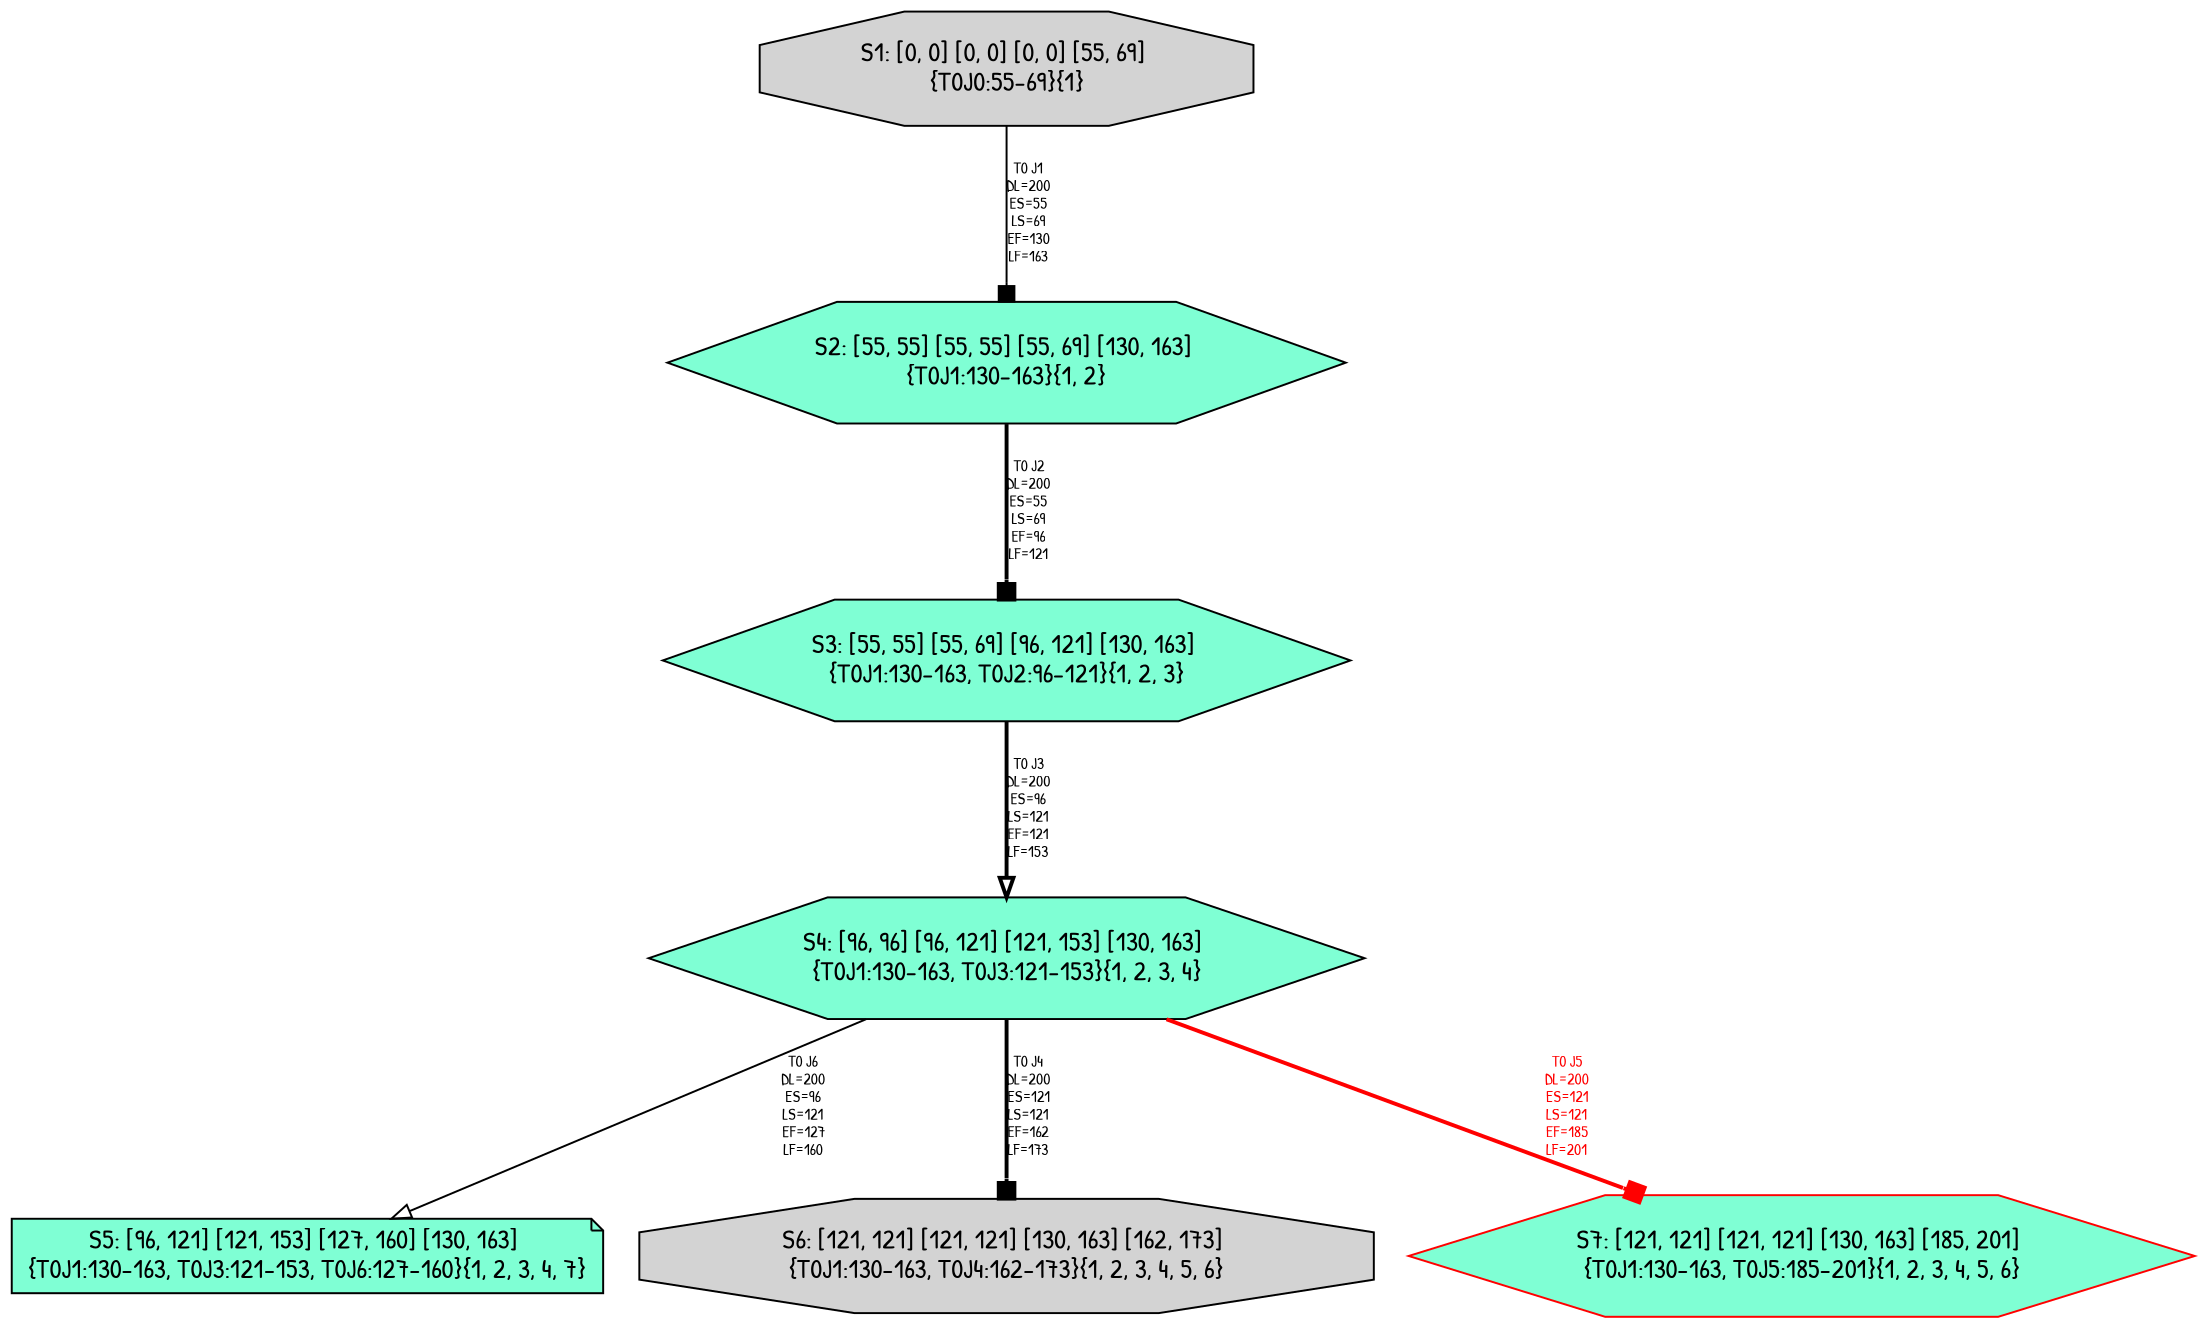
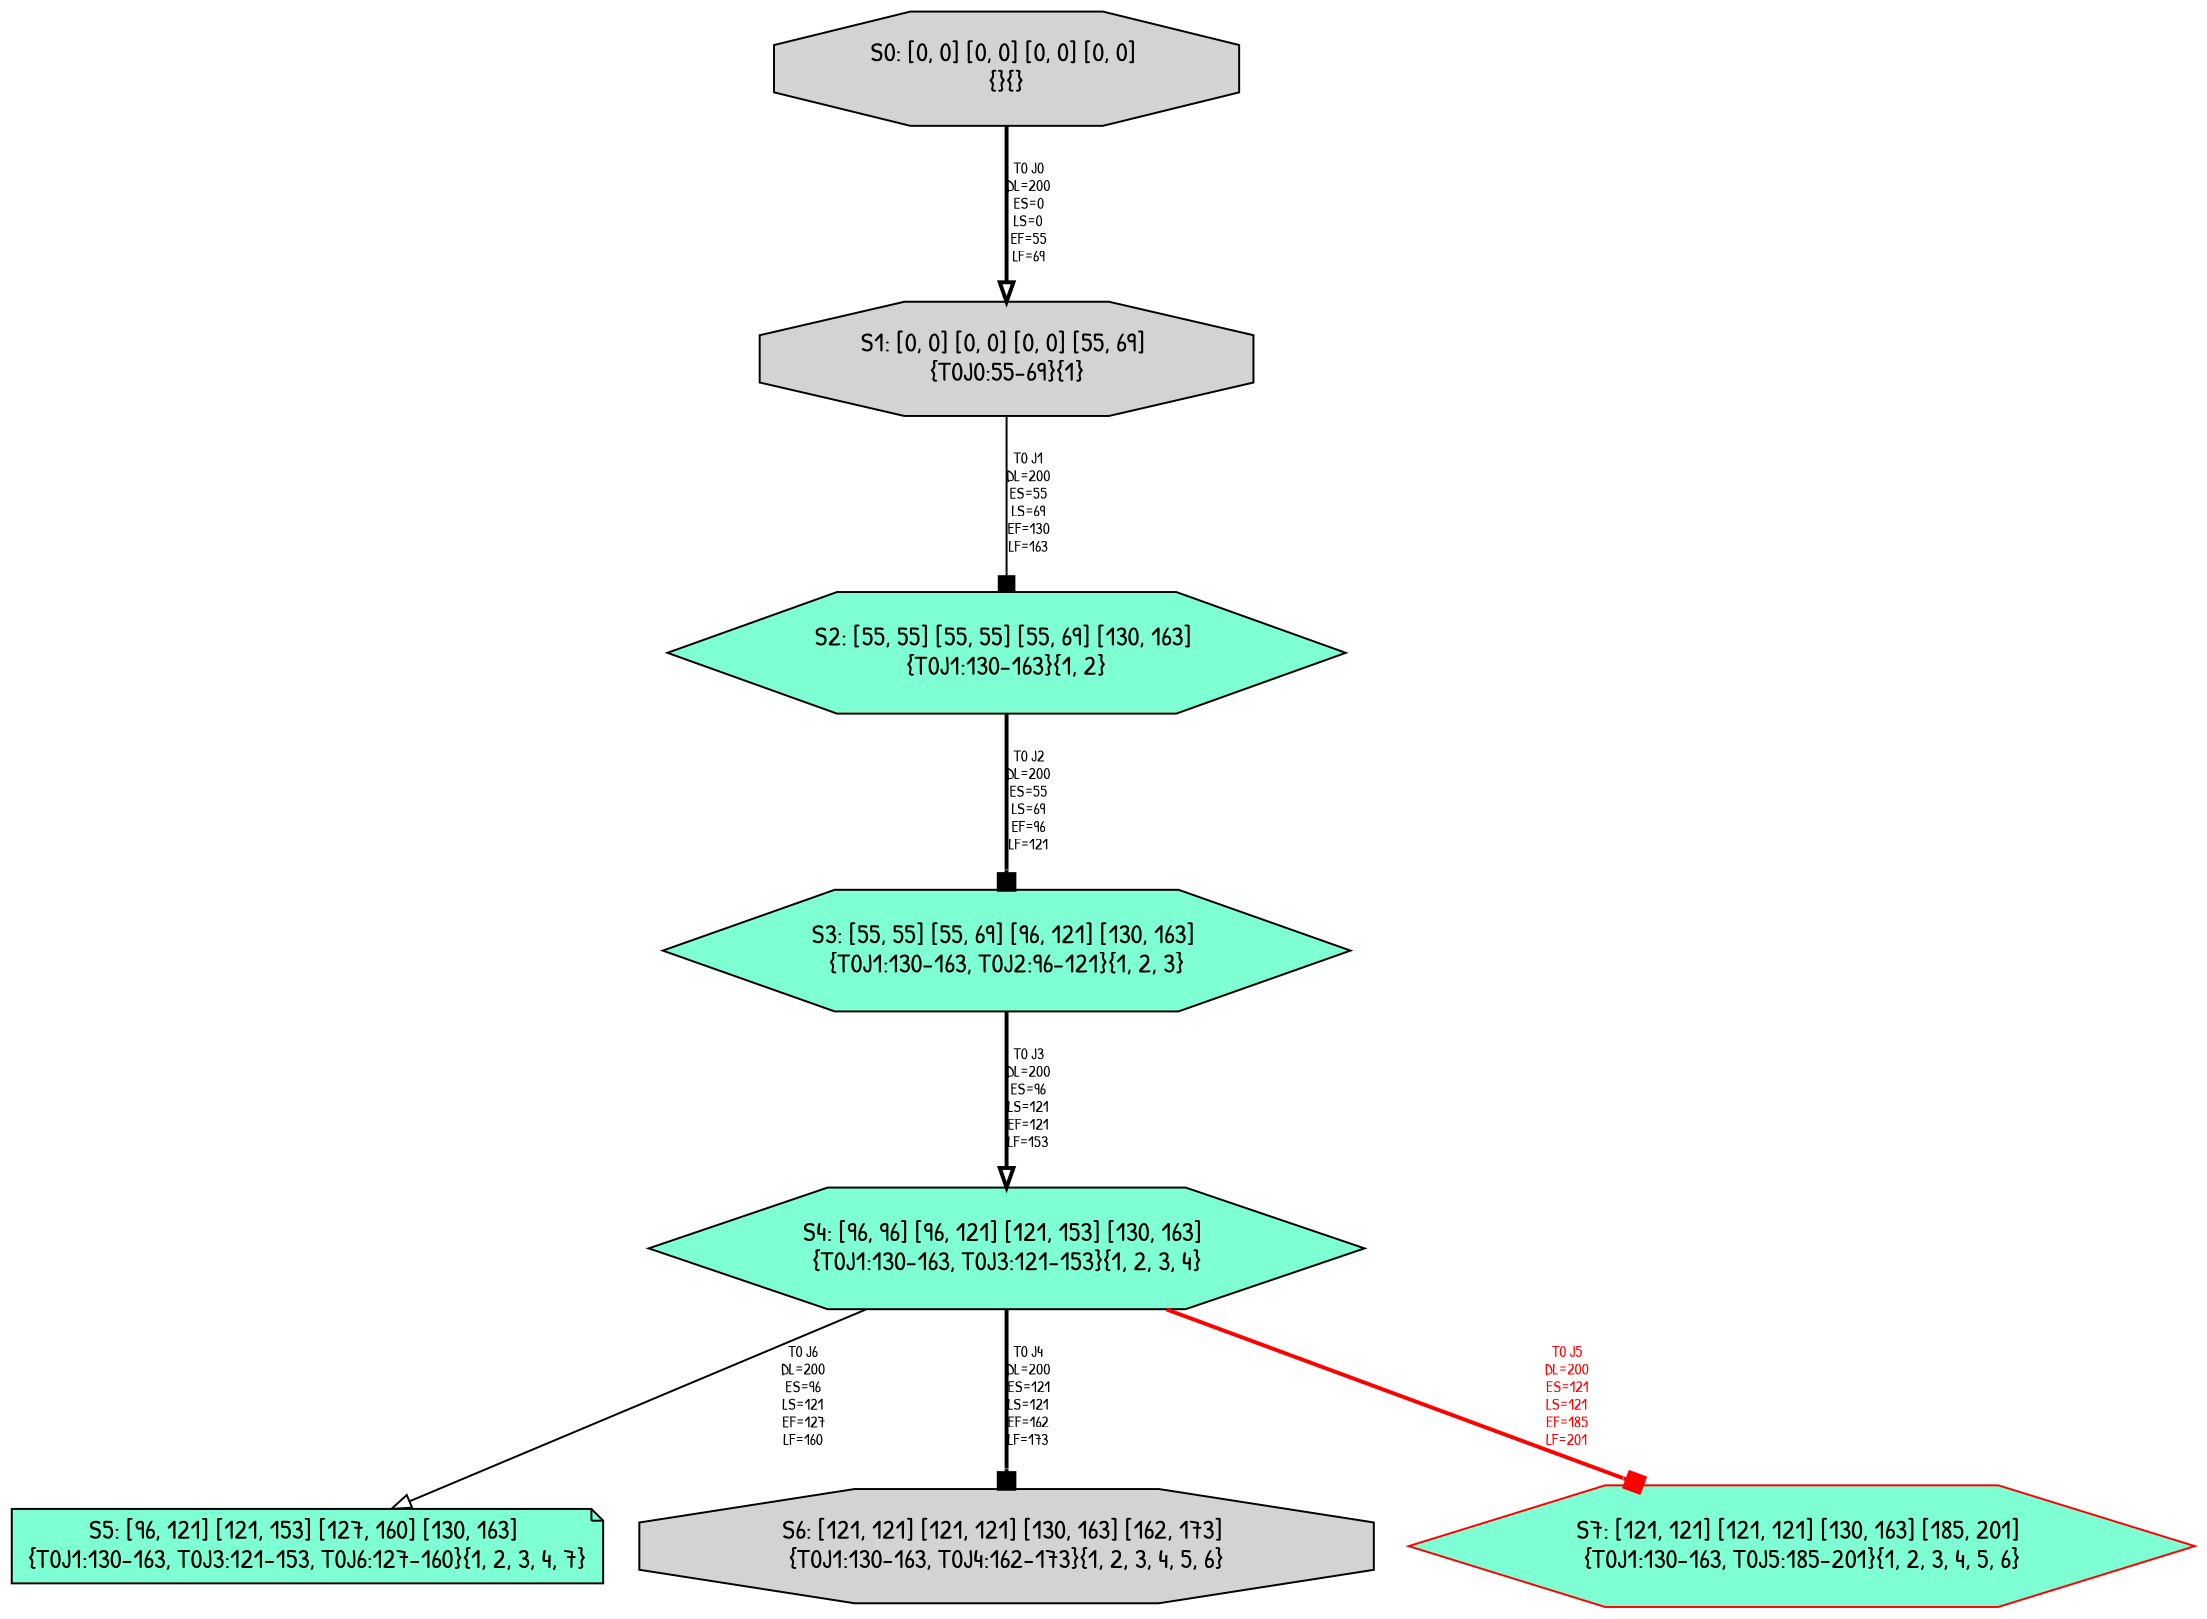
node "S0: [0, 0] [0, 0] [0, 0] [0, 0] {}{}": added
